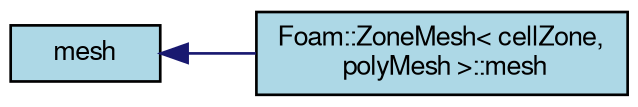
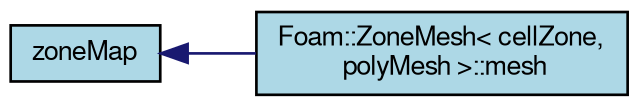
node "mesh": label "mesh" -> "zoneMap"
